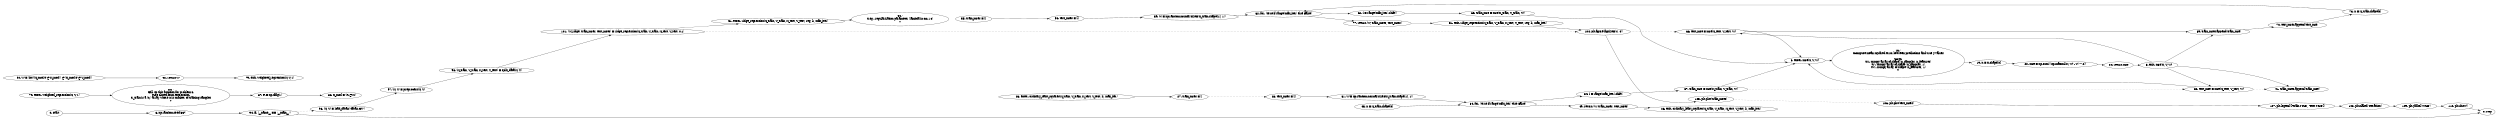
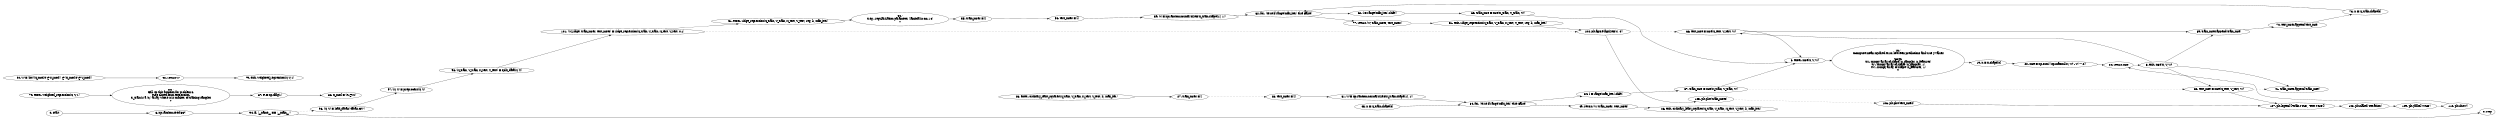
edge "44: ' treg - regularization parameter (lambda in Q2.1 c) t'" -> "55: train_mses = []": added
edge "38: test_mse = mse(X_test, Y_test, W)" -> "8: enter: mse(X, Y, W)": now "38: test_mse = mse(X_test, Y_test, W)" -> "107: plt.legend(['Train MSE', 'Test MSE'])"
edge "110: plt.show()" -> "0: stop": now "110: plt.show()" -> "24: return mse"
